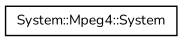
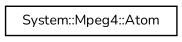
node "System::Mpeg4::System": label "System::Mpeg4::System" -> "System::Mpeg4::Atom"
